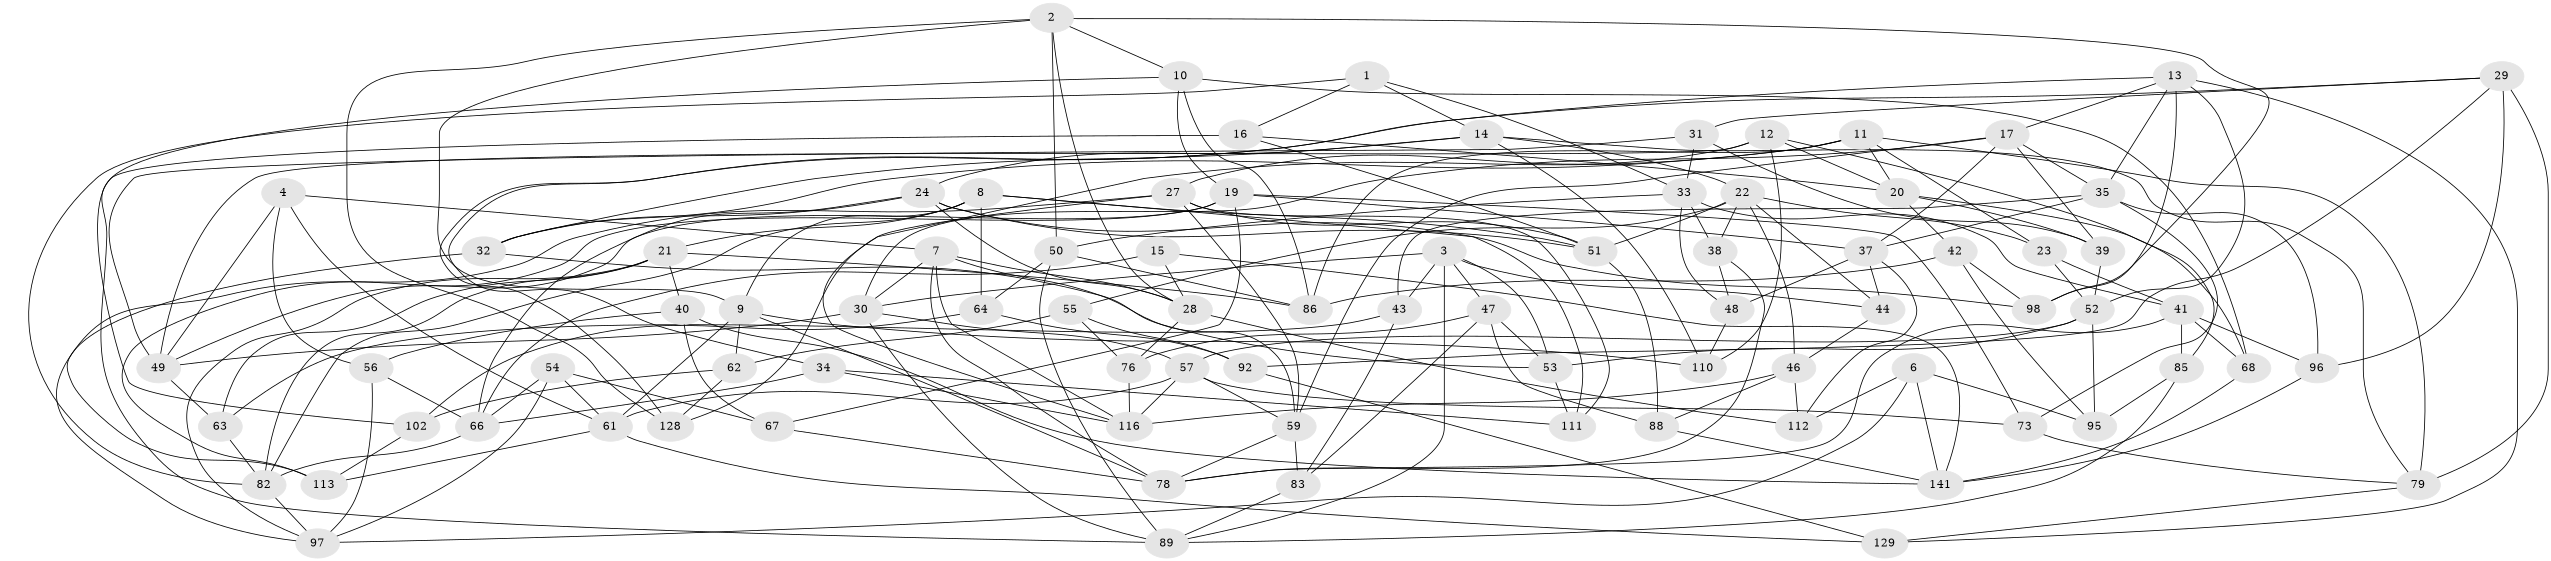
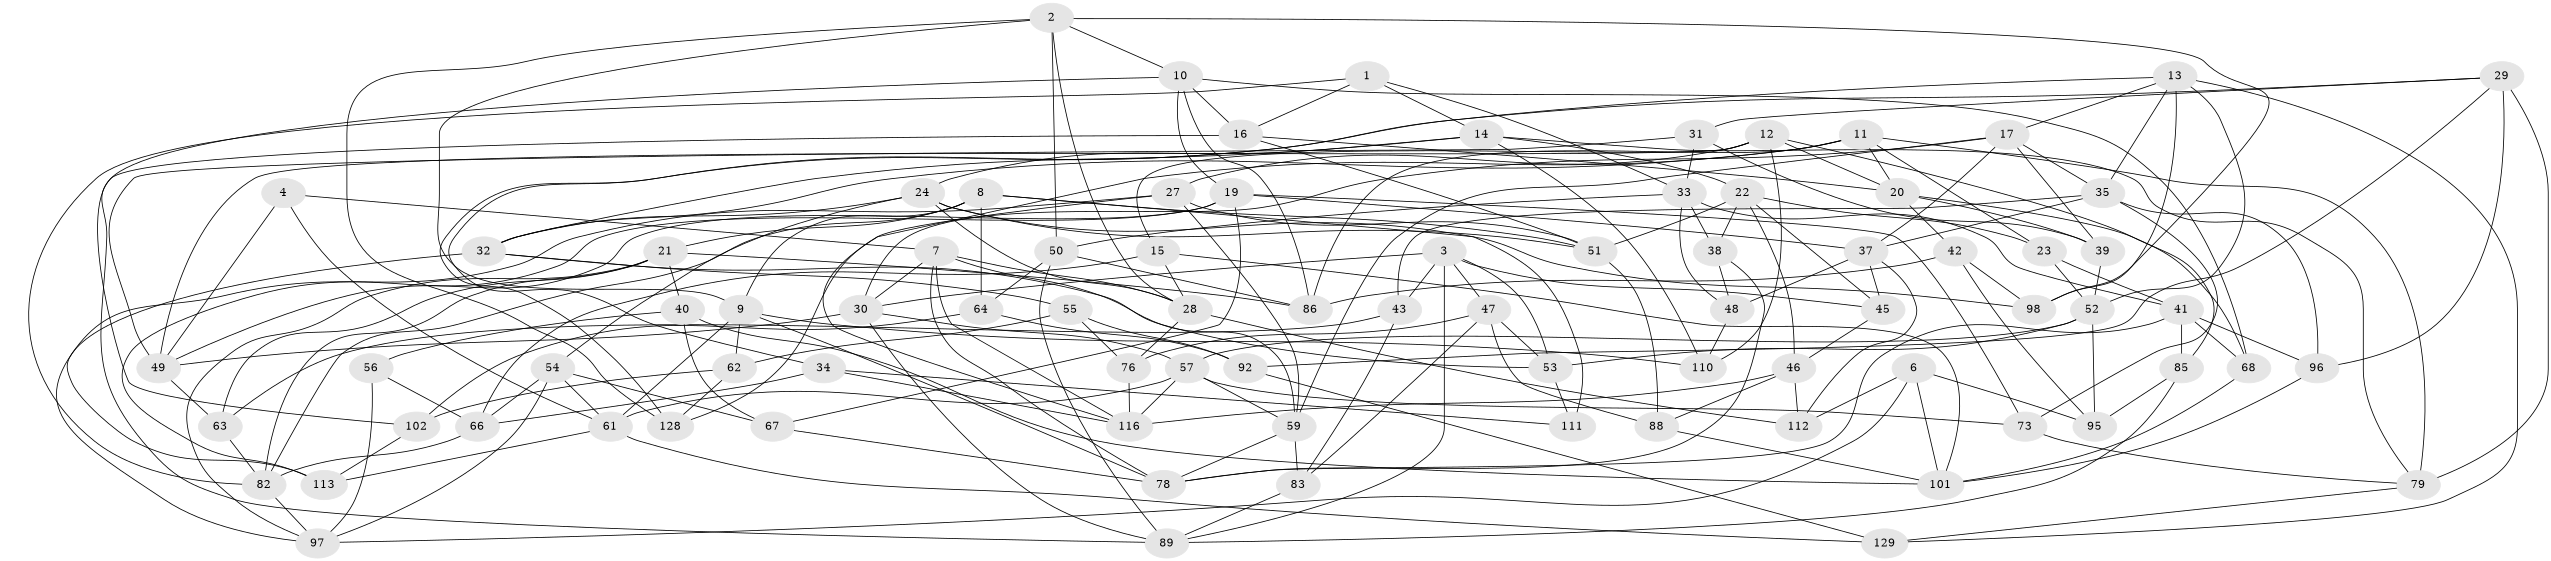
edge "10" -- "16": added
edge "12" -- "15": added
edge "27" -- "111": removed
edge "22" -- "55": now "32" -- "55"
edge "24" -- "66": now "24" -- "54"
edge "4" -- "56": removed
node "44": label "44" -> "45"
node "141": label "141" -> "101"
